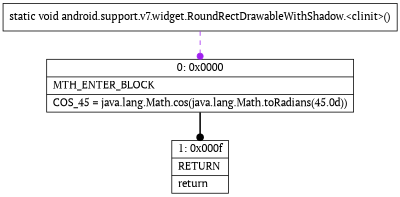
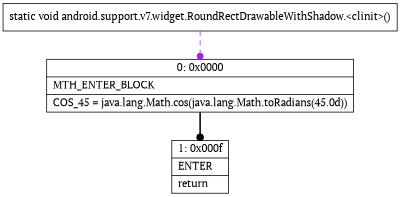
node "1: 0x000f": text "RETURN" -> "ENTER"
